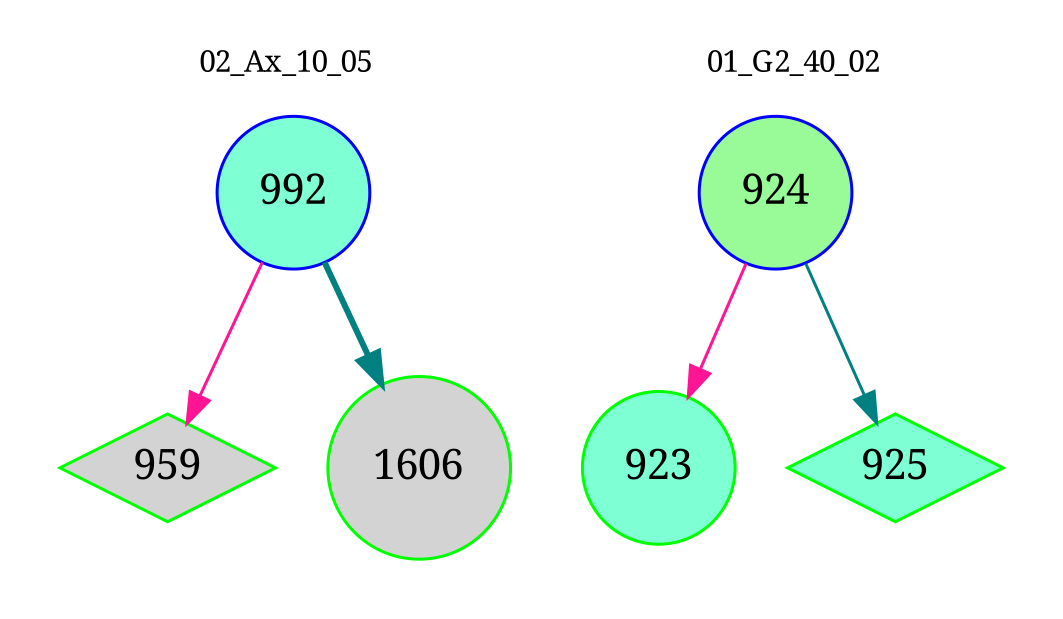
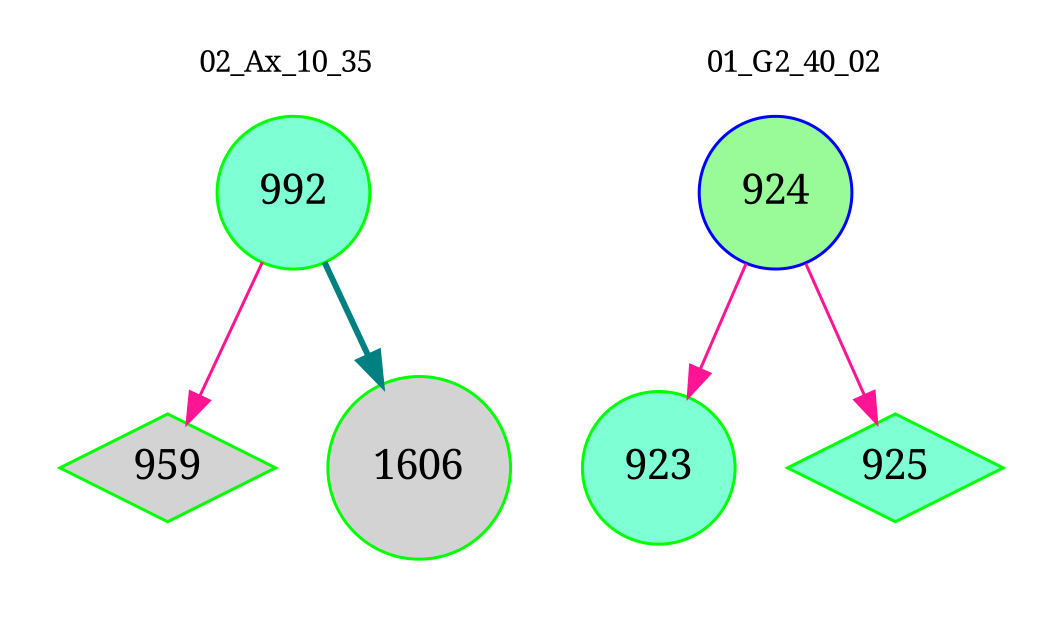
cluster "02_Ax_10_05": label "02_Ax_10_05" -> "02_Ax_10_35"
node "992": color blue -> green
edge "924" -> "925": color teal -> deeppink
